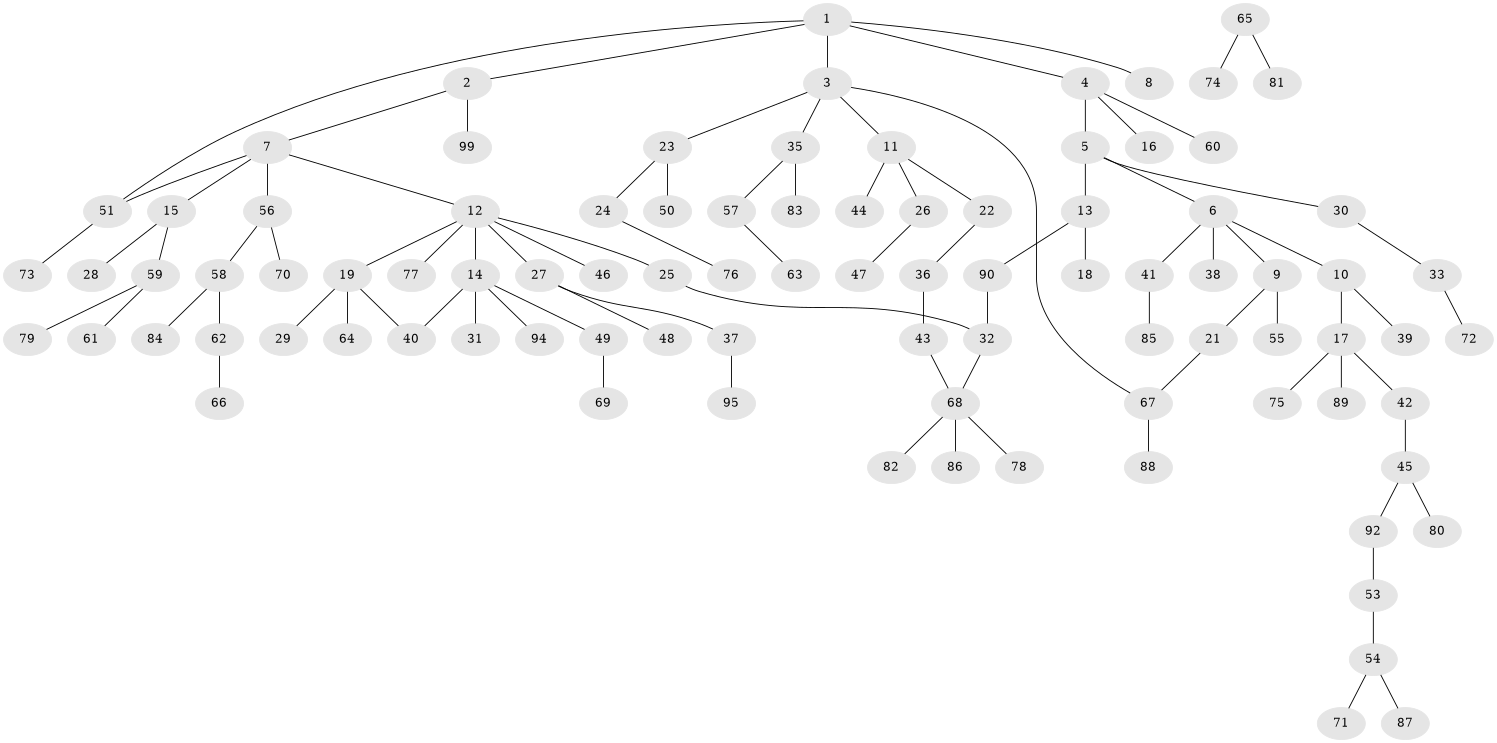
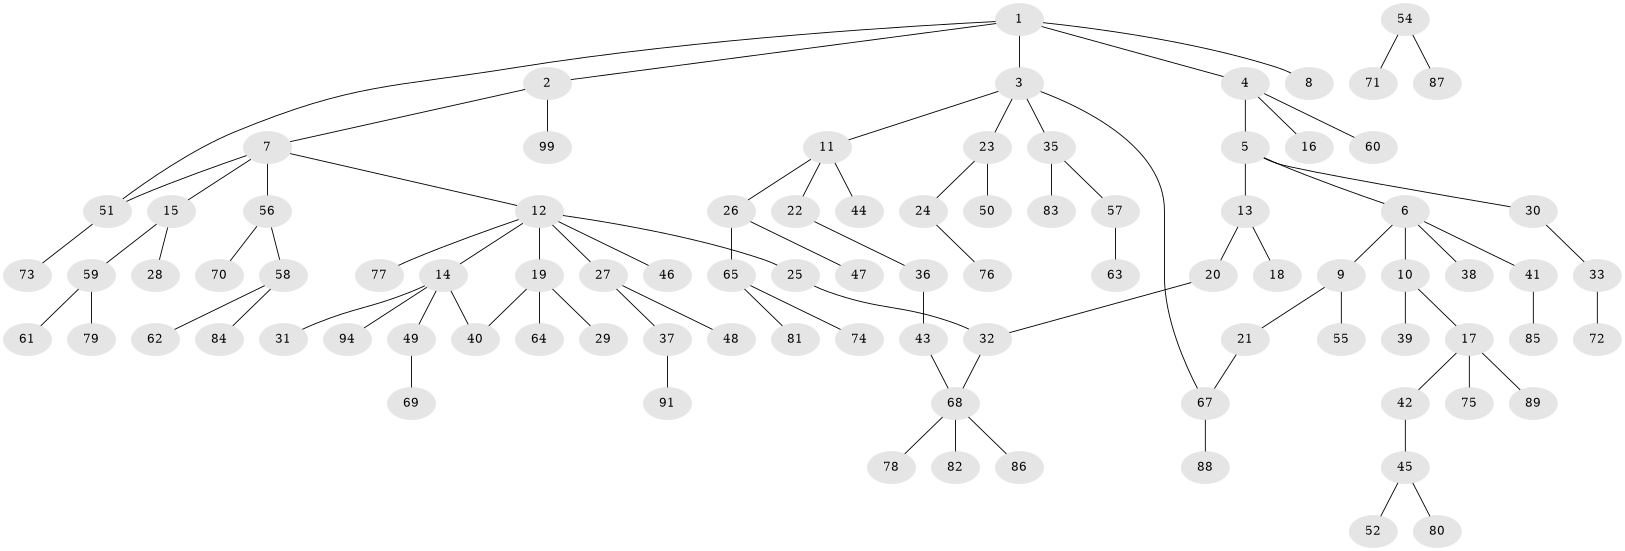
edge "26" -- "65": added
node "90": label "90" -> "20"
node "66": removed
node "95": label "95" -> "91"
node "92": label "92" -> "52"
node "53": removed
